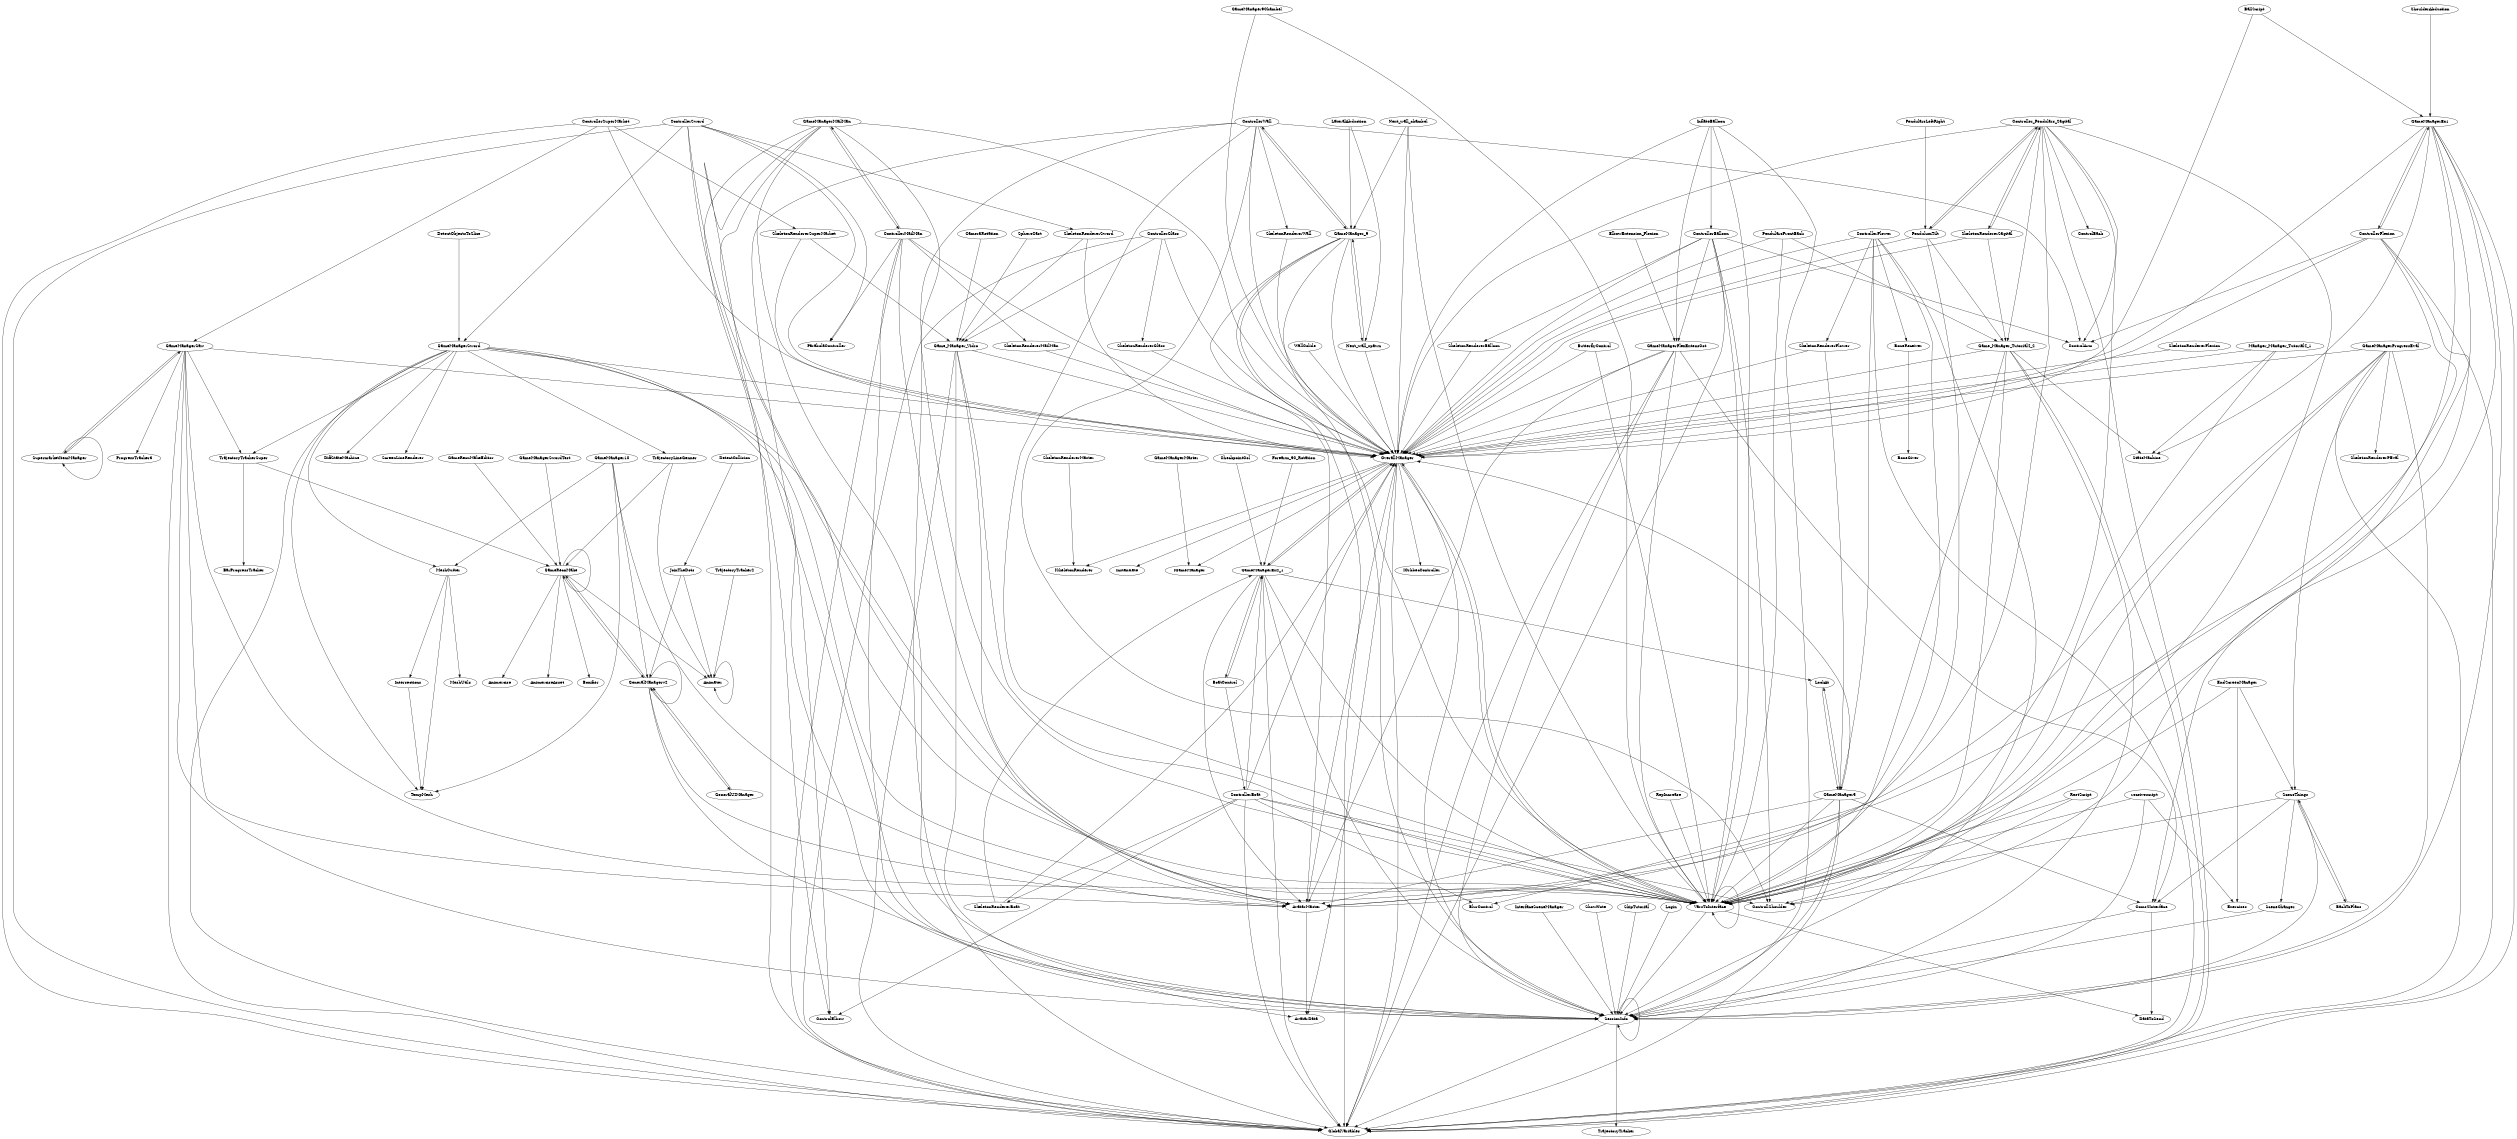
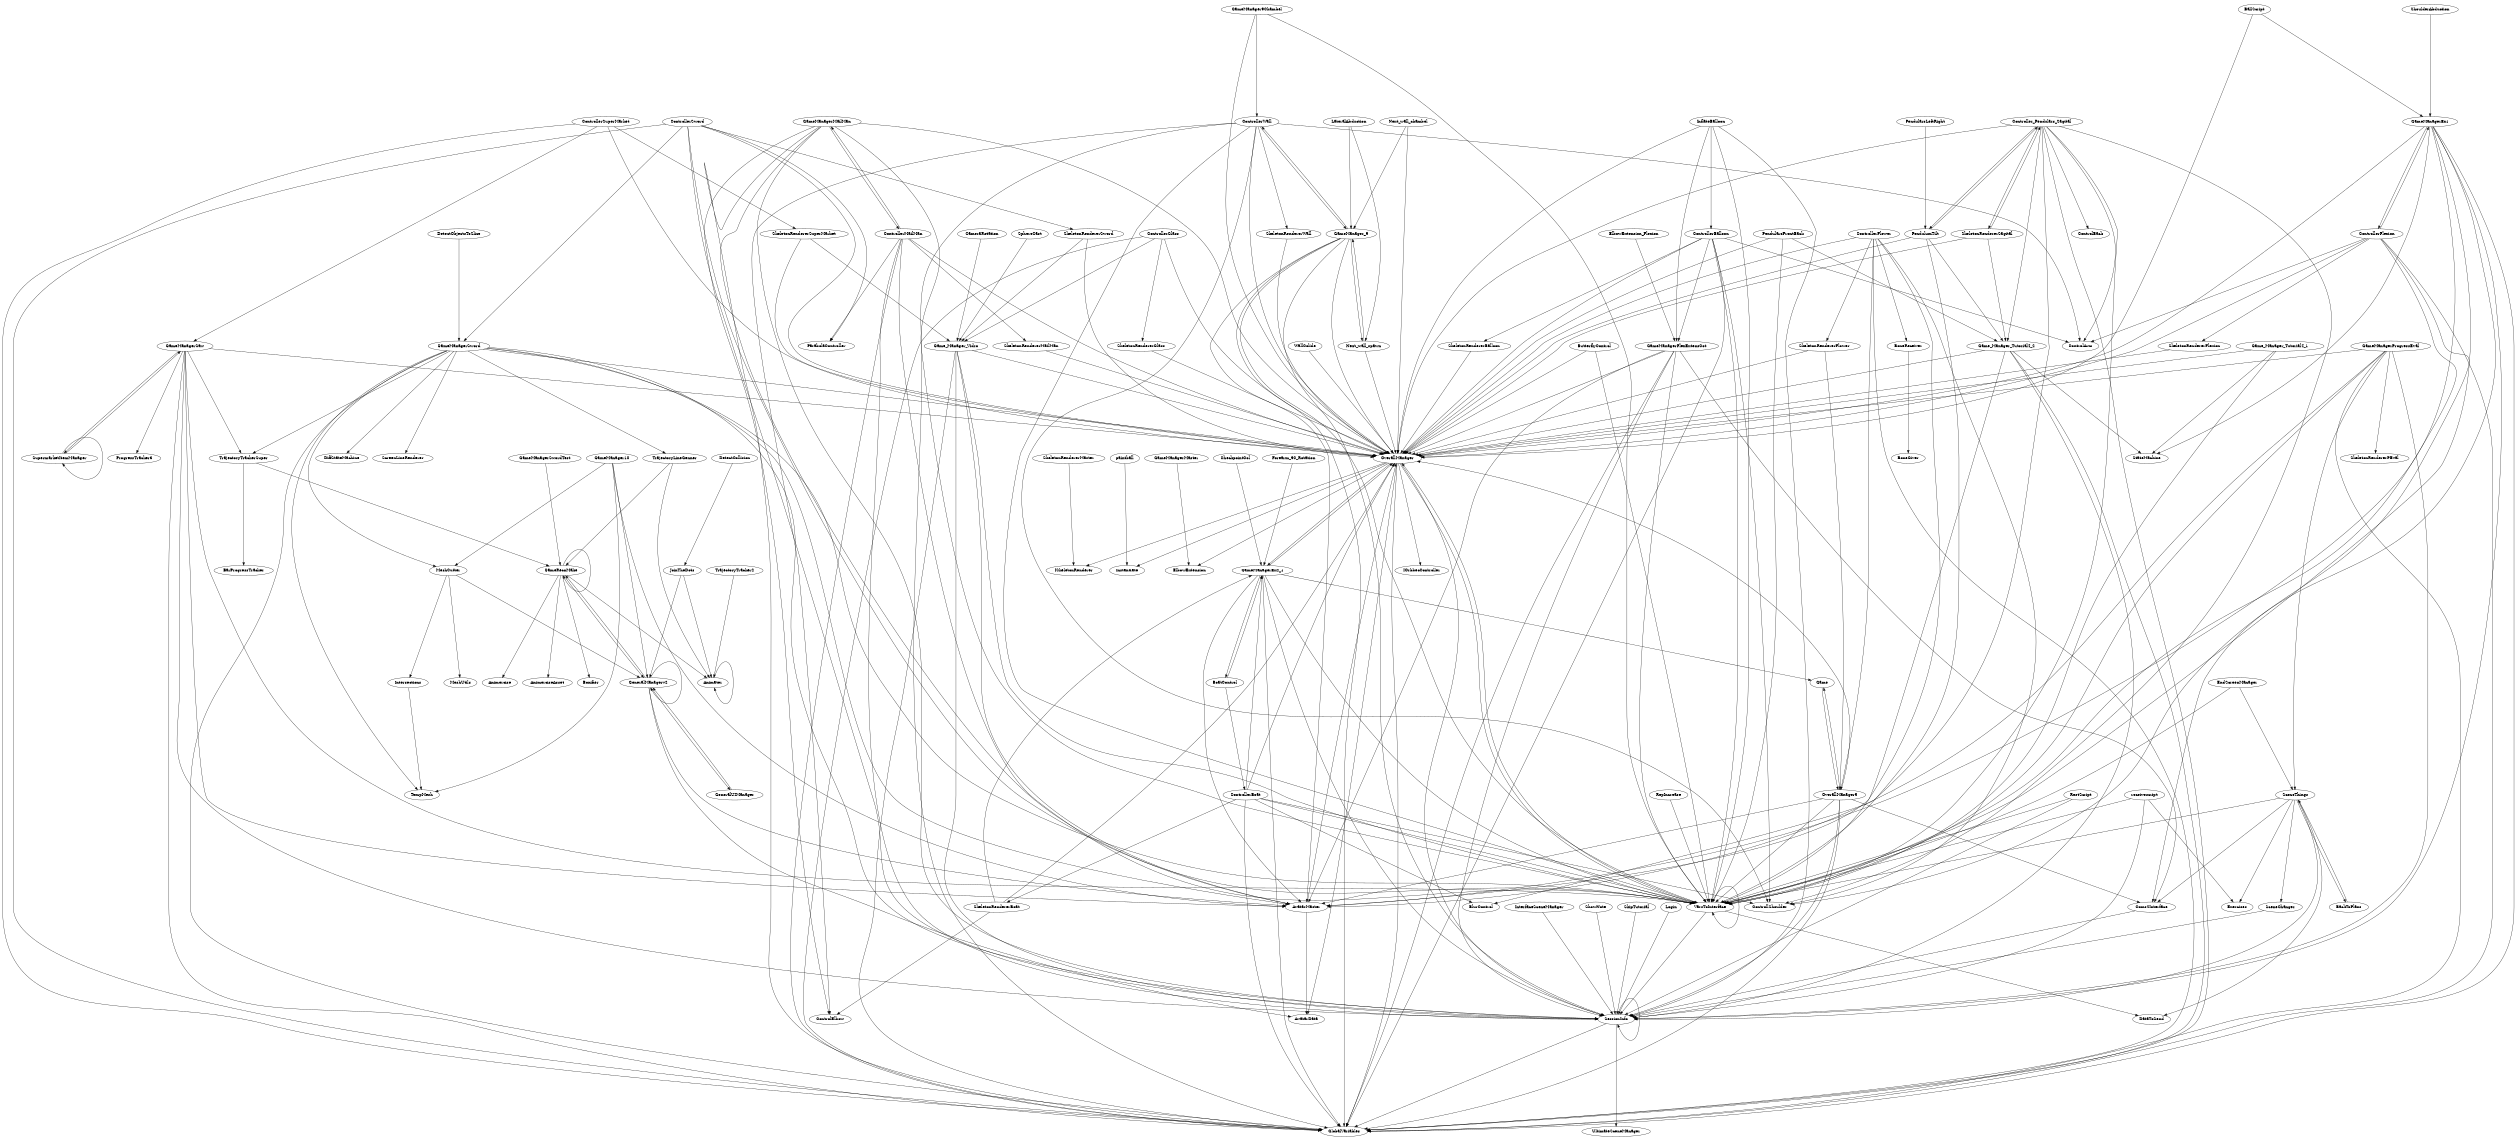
edge "GameManager9Chambel" -> "ControllerWall": added
edge "ControllerFlexion" -> "SkeletonRendererFlexion": added
node "Manager_Manager_Tutorial4_1": label "Manager_Manager_Tutorial4_1" -> "Game_Manager_Tutorial4_1"
node "GameRecnMakeEditor": removed
node "paintball": added
edge "Next_wall_chambel" -> "VarsToInterface": removed
node "IGameManager": label "IGameManager" -> "ElbowExtension"
edge "MeshCutter" -> "TempMesh": now "MeshCutter" -> "GeneralManagerv2"
node "LookAt": label "LookAt" -> "Game"
edge "Game_Manager_Tutorial4_2" -> "VarsToInterface": removed
edge "EndScreenManager" -> "Exercises": now "SceneThings" -> "Exercises"
node "GameManager5": label "GameManager5" -> "OverallManager5"
edge "ControllerBoat" -> "ControlElbow": now "SkeletonRendererBoat" -> "ControlElbow"
edge "Coms2Interface" -> "DataToSend": now "SceneThings" -> "DataToSend"
node "TrajectoryTracker": label "TrajectoryTracker" -> "UltimateSceneManager"
